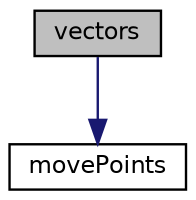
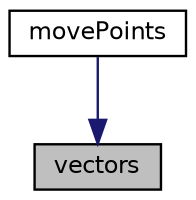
edge "vectors" -> "movePoints": reversed
